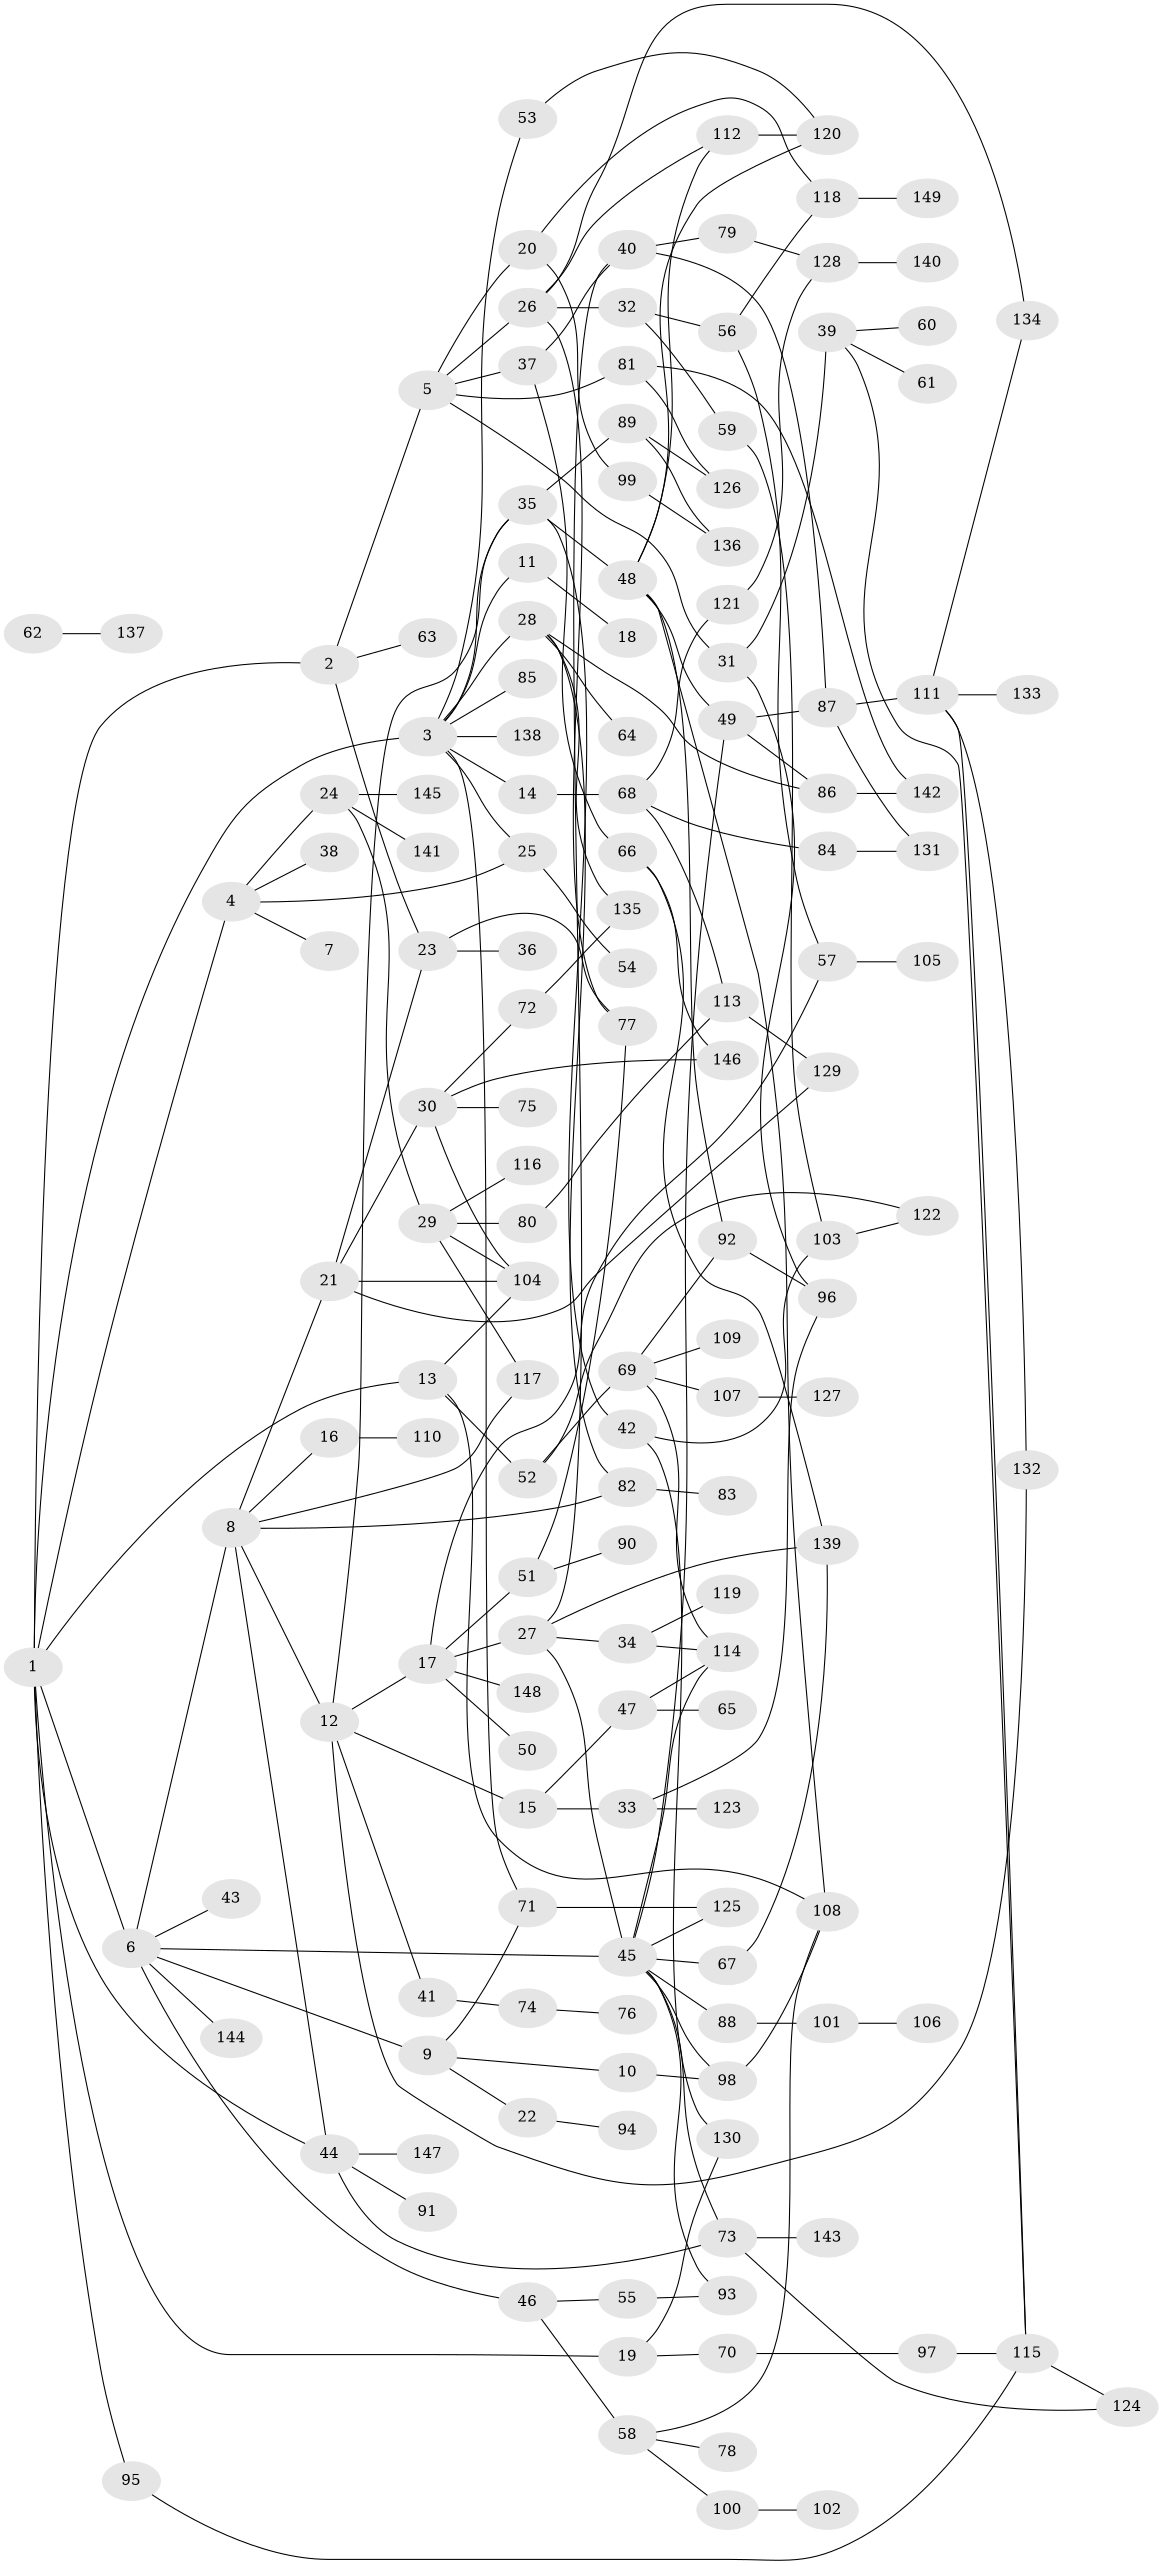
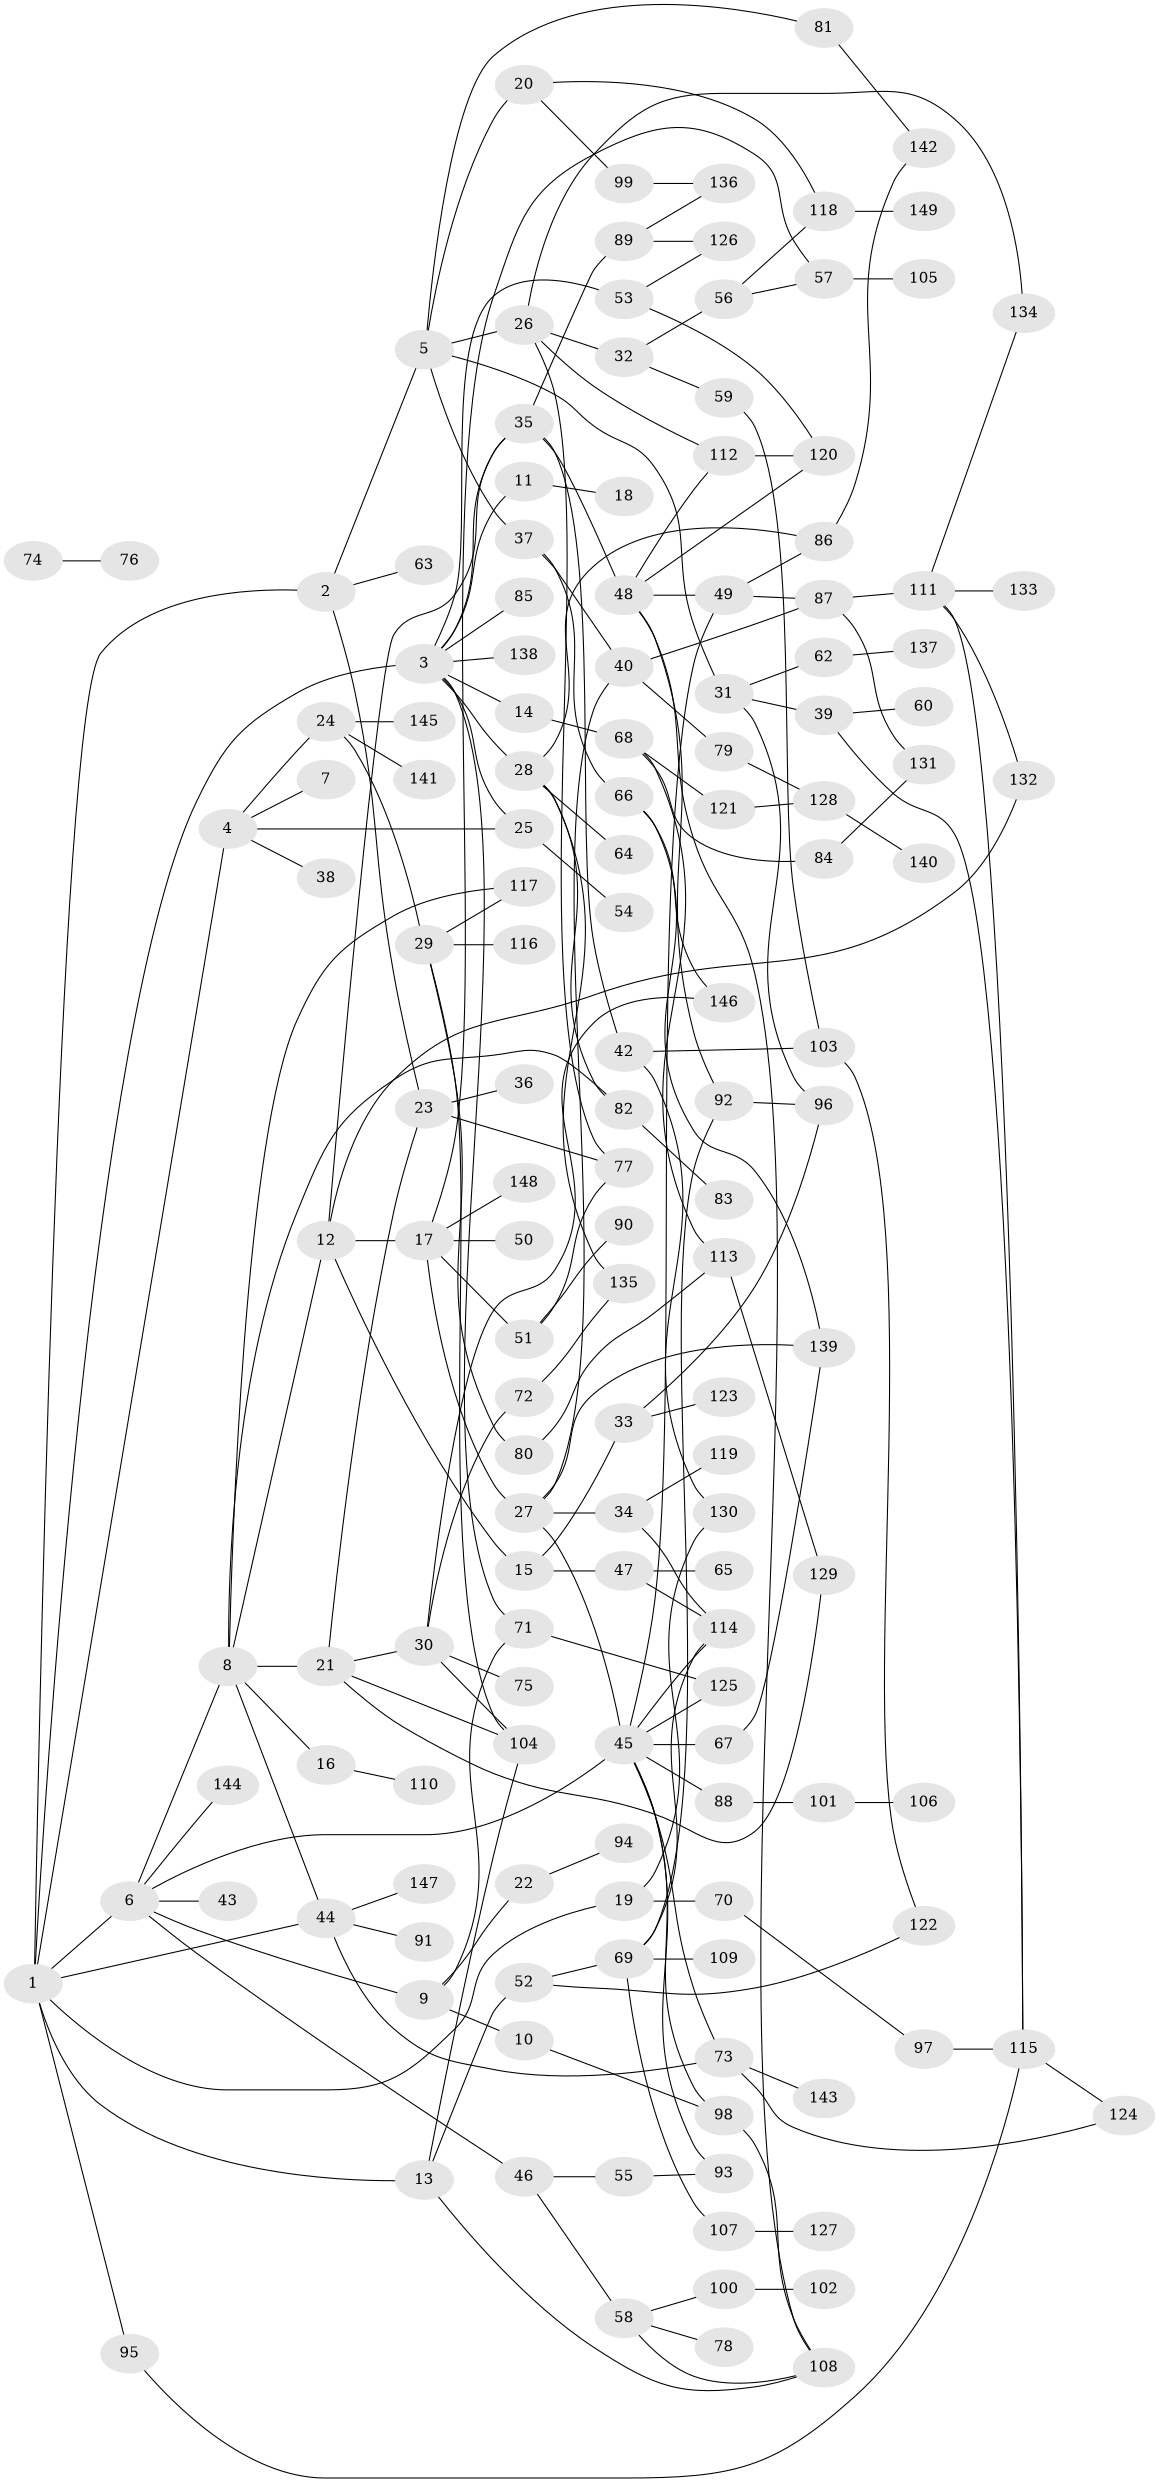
node "61": removed
edge "81" -- "126": now "53" -- "126"
edge "62" -- "31": added
node "41": removed
